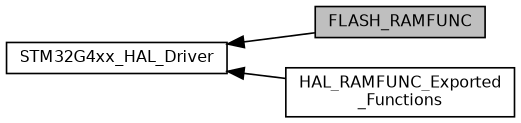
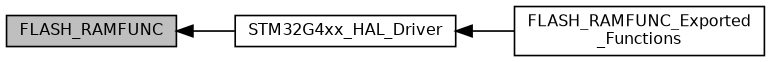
edge "FLASH_RAMFUNC" -> "STM32G4xx_HAL_Driver": reversed
node "HAL_RAMFUNC_Exported _Functions": label "HAL_RAMFUNC_Exported _Functions" -> "FLASH_RAMFUNC_Exported _Functions"
